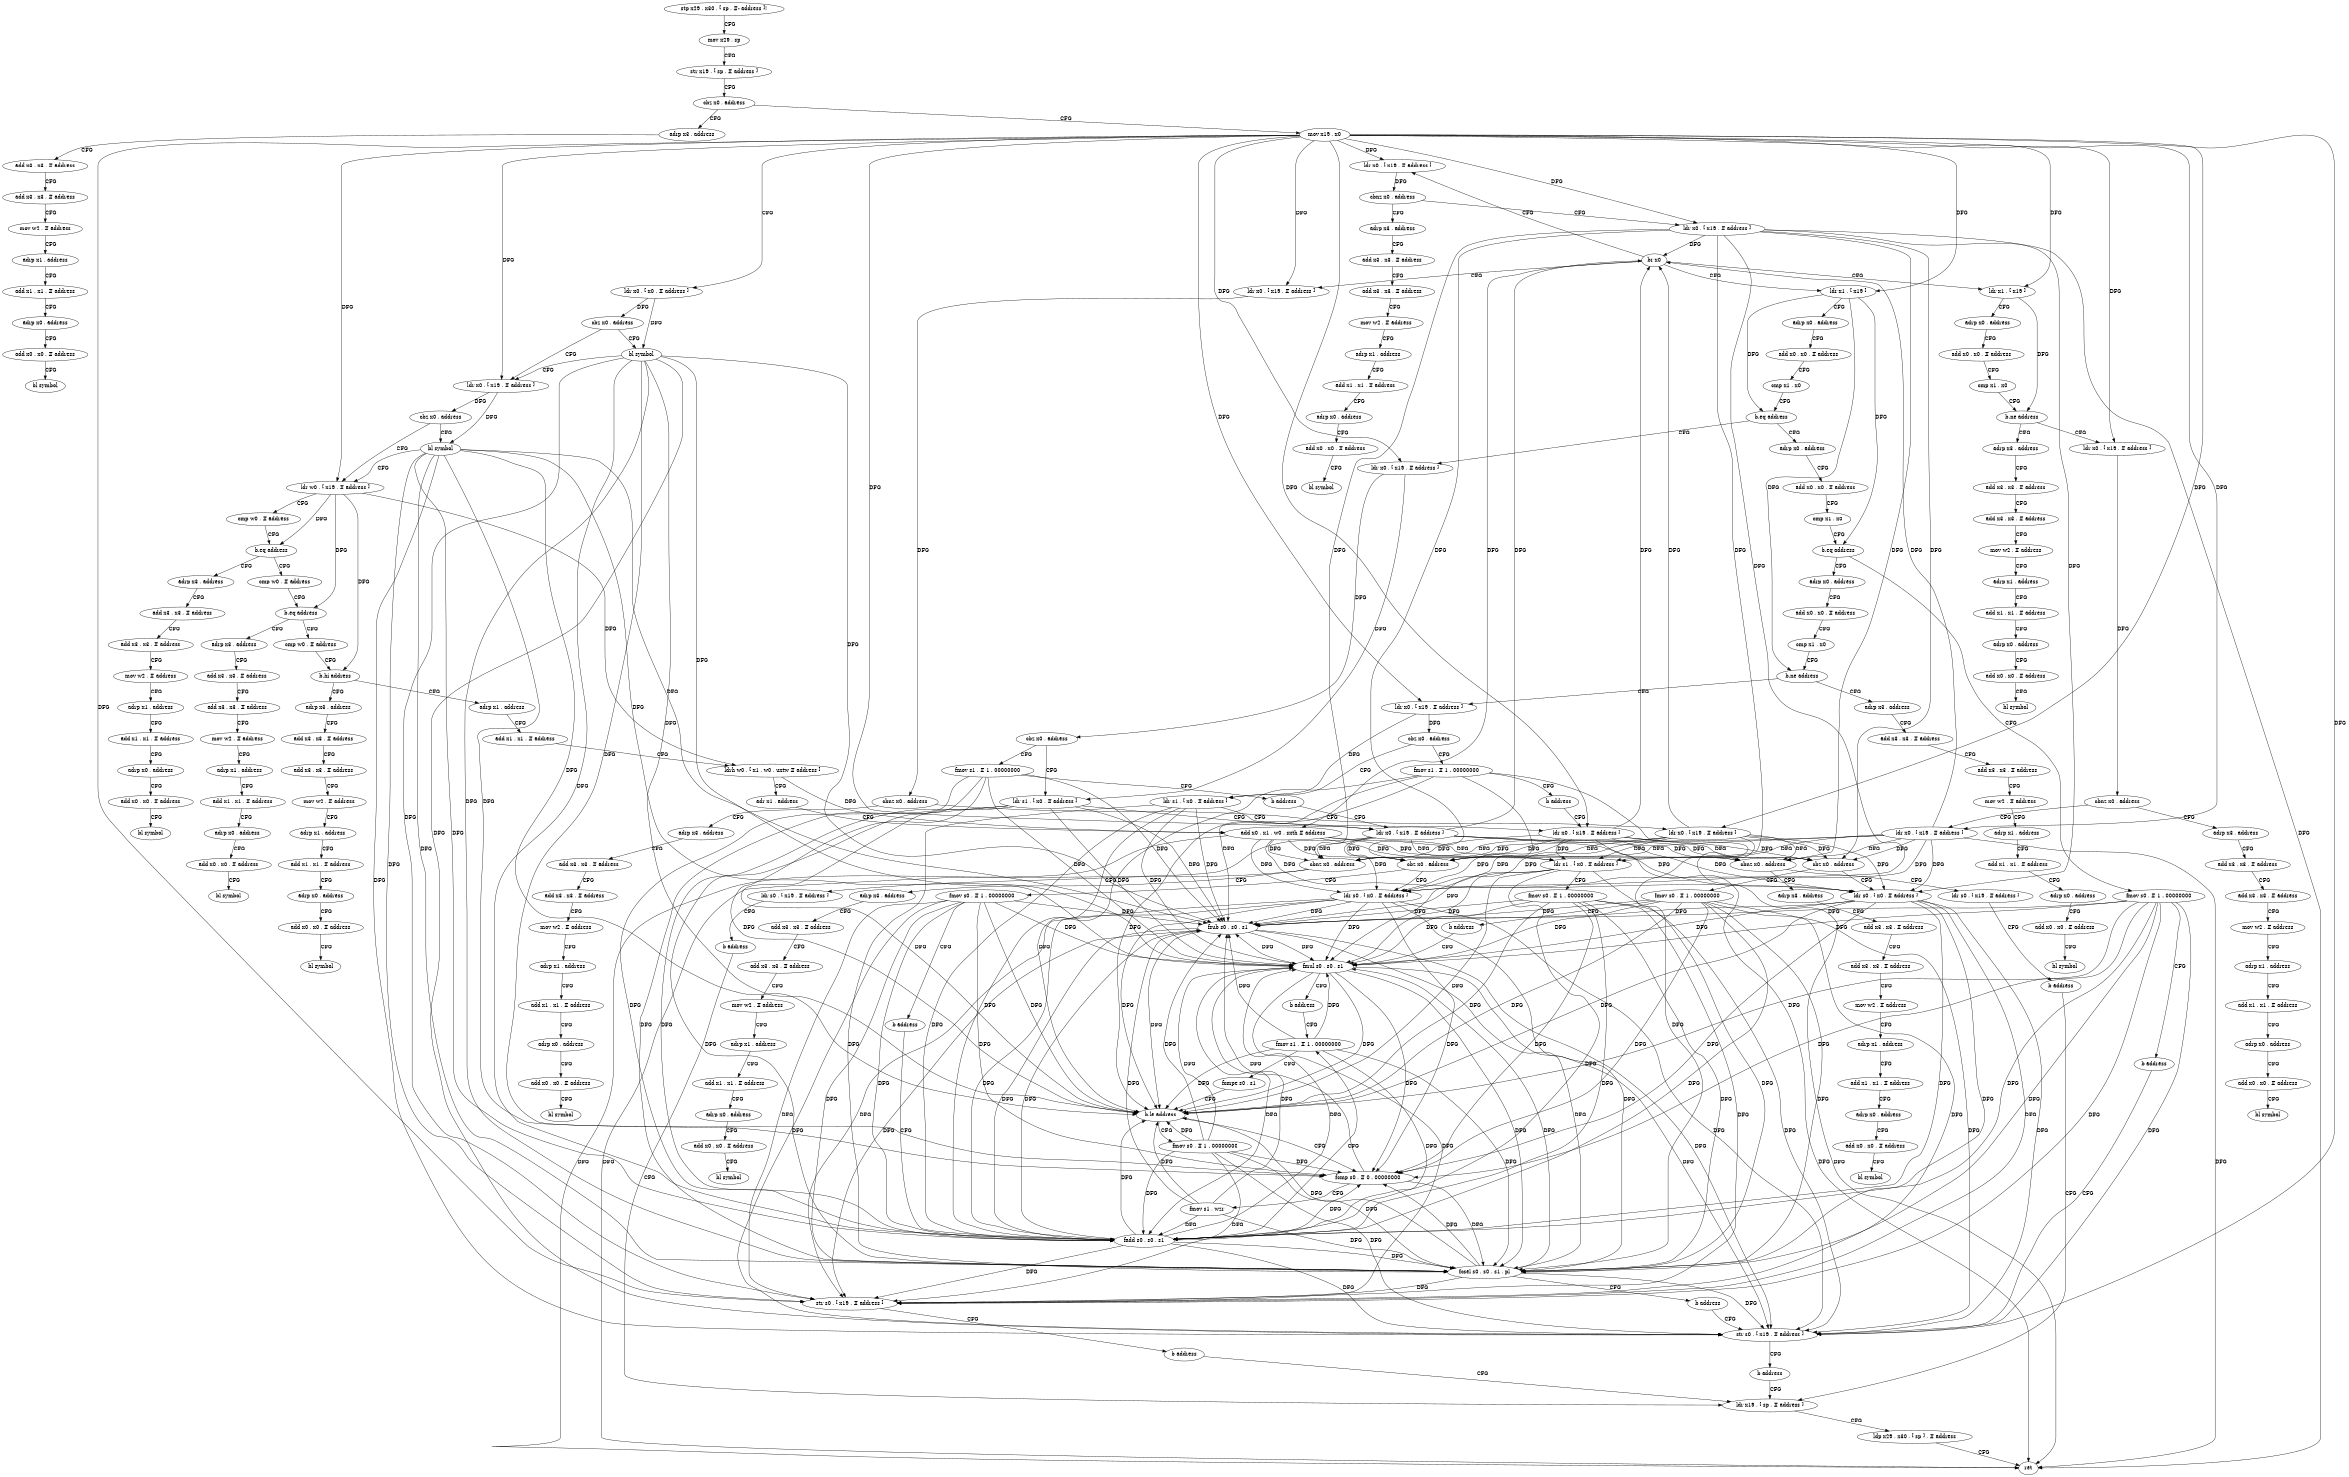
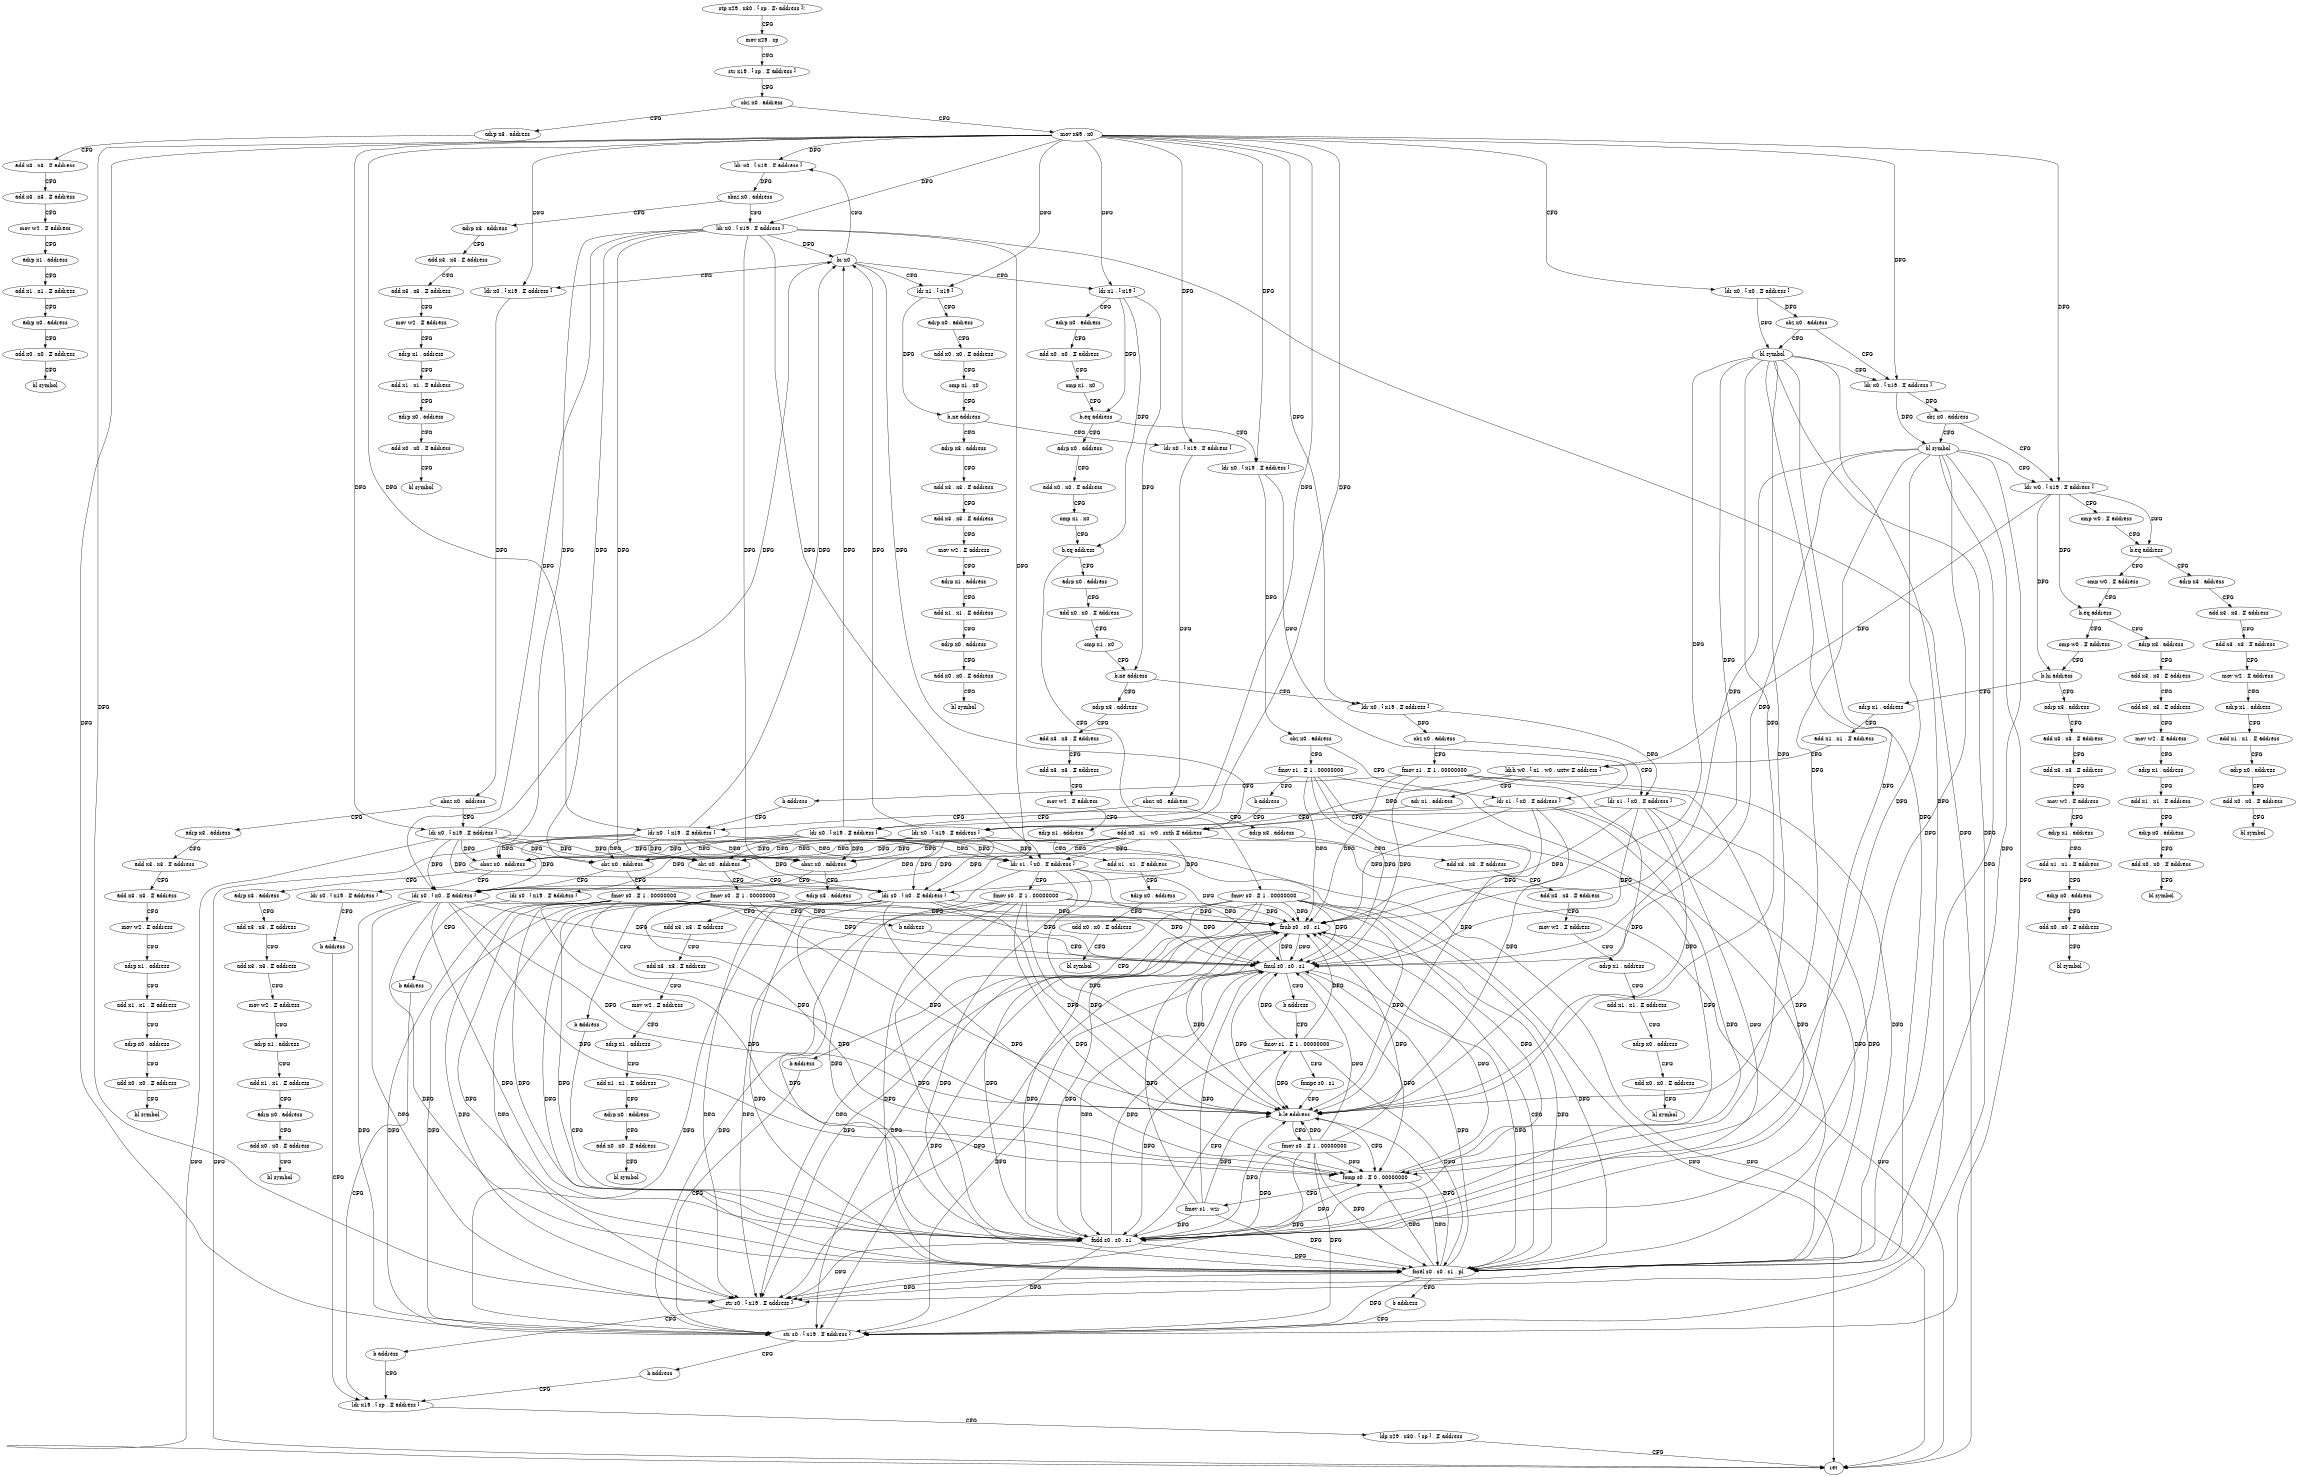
node "mov x19 , x0": label "mov x19 , x0" -> "mov x69 , x0"
edge "fcsel s0 , s0 , s1 , pl" -> "fsub s0 , s0 , s1": added, label "DFG"
edge "fsub s0 , s0 , s1" -> "fcsel s0 , s0 , s1 , pl": label "DFG" -> "CFG"
